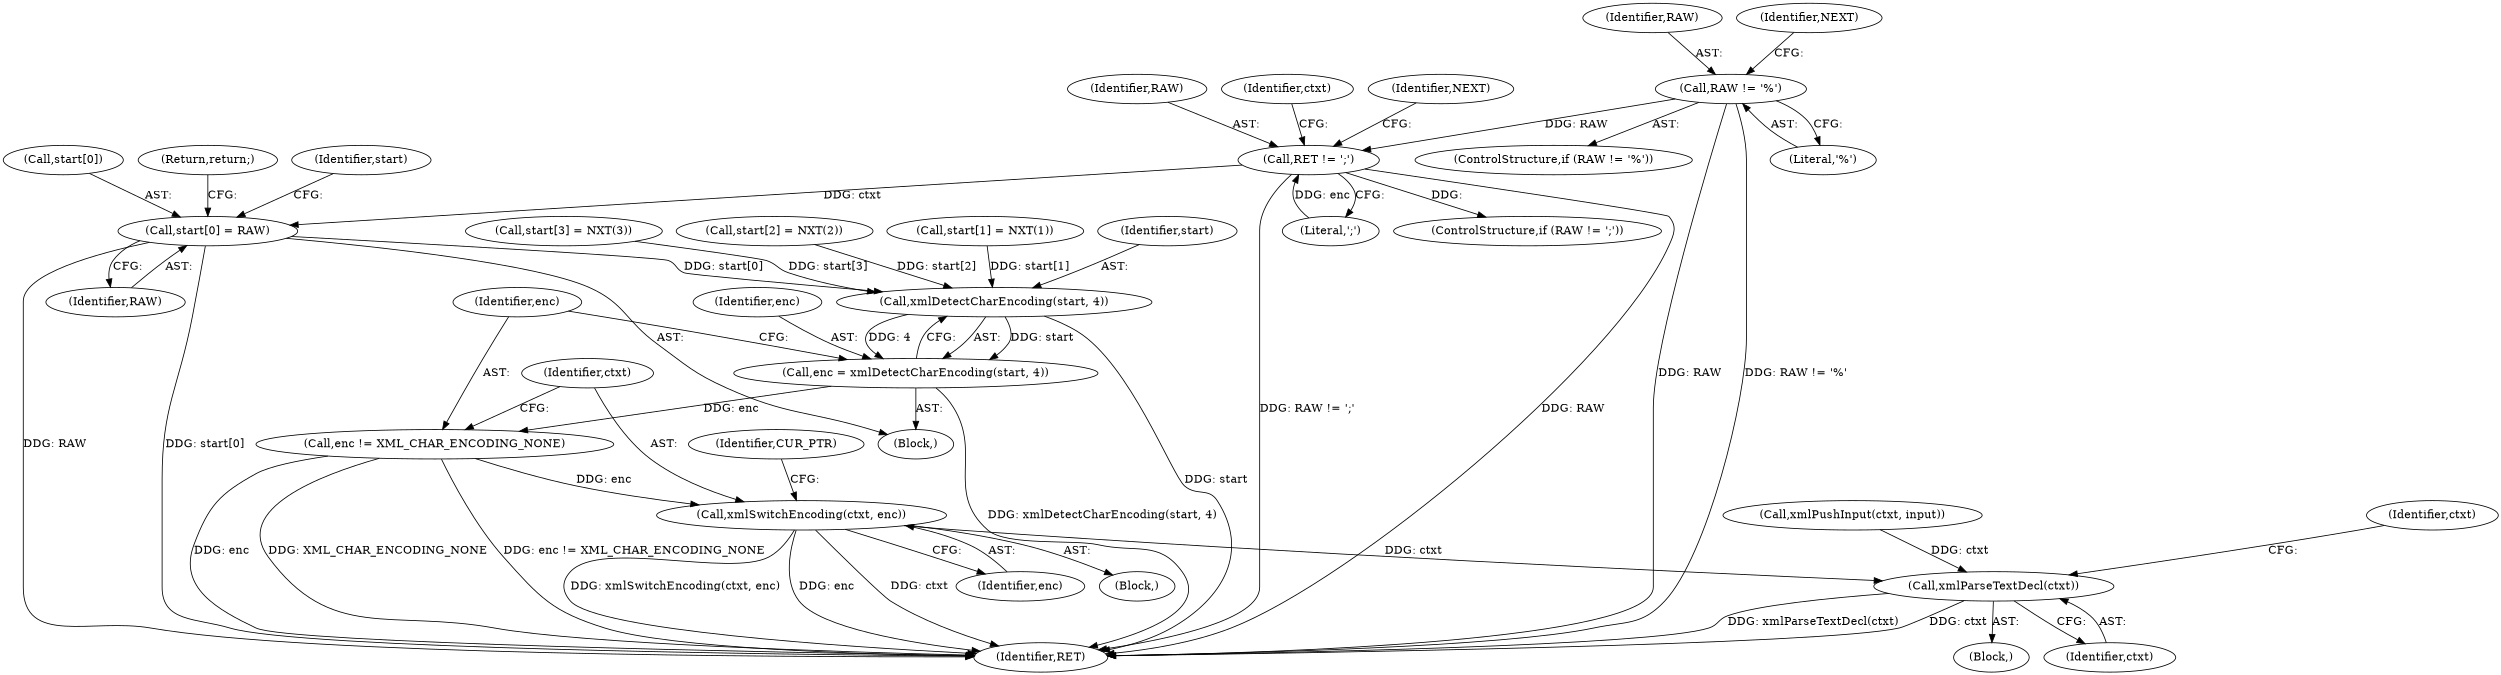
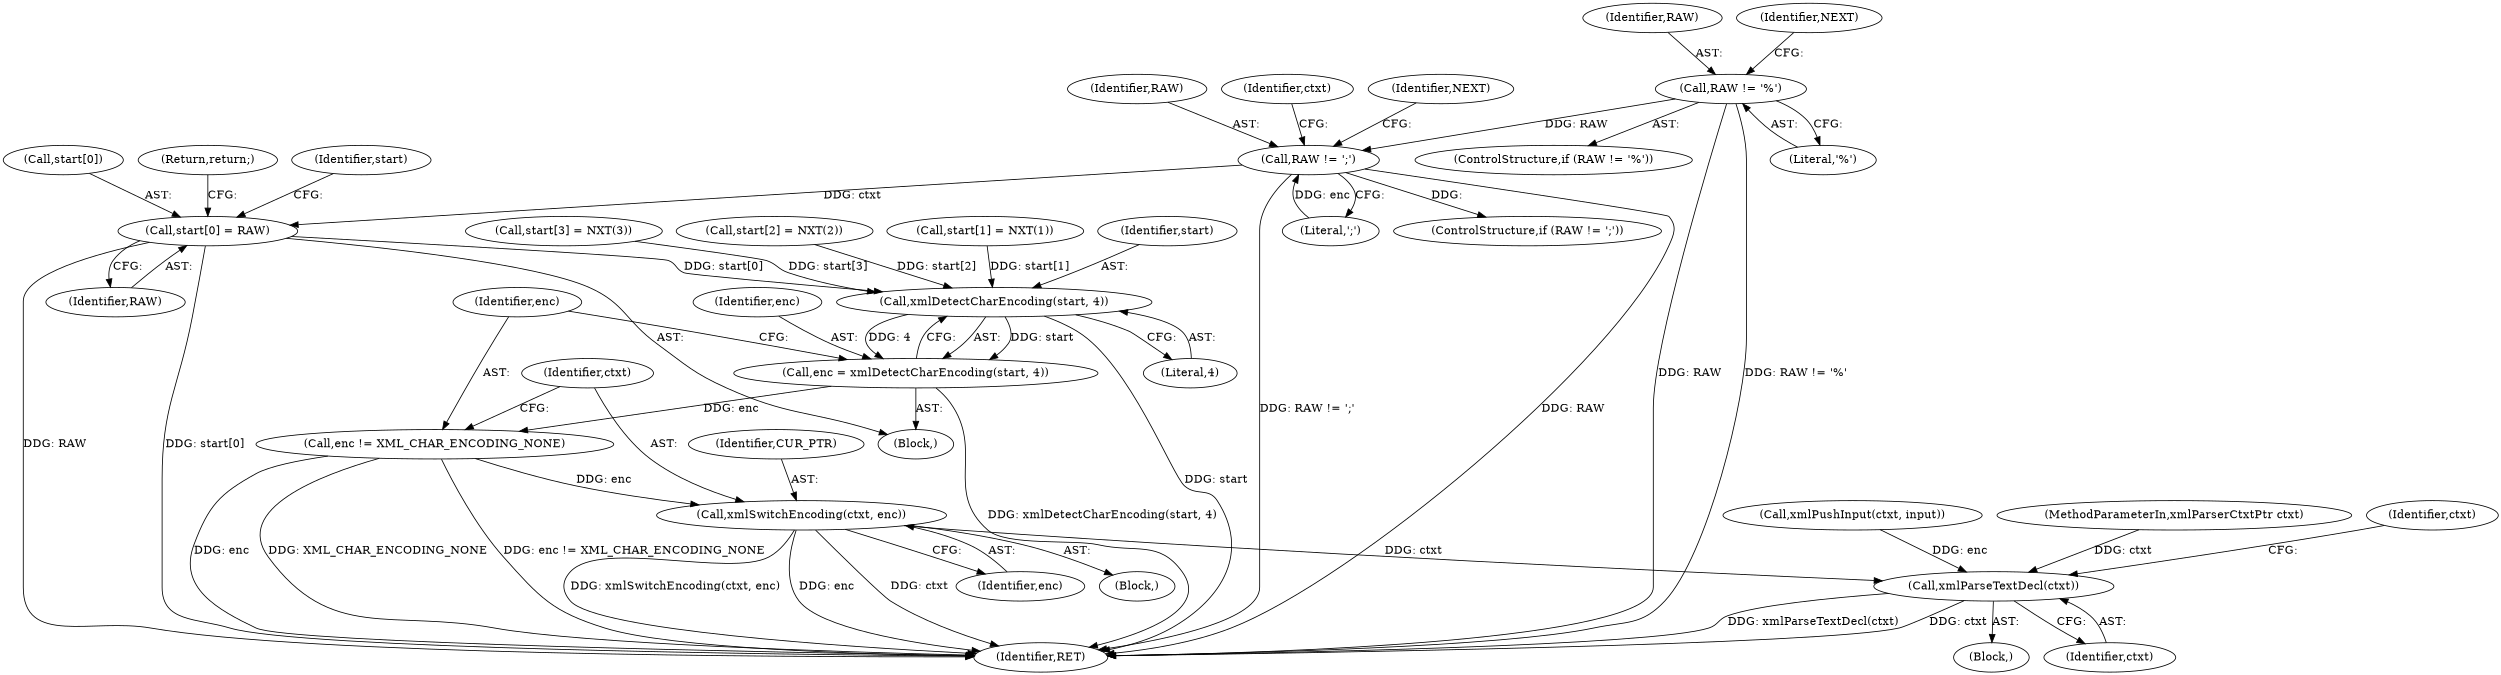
node "(Call,RET != ';')": label "(Call,RET != ';')" -> "(Call,RAW != ';')"
node "(Literal,4)": added
edge "(Identifier,CUR_PTR)" -> "(Call,xmlSwitchEncoding(ctxt, enc))": label "CFG: " -> "AST: "
node "(MethodParameterIn,xmlParserCtxtPtr ctxt)": added
edge "(Call,xmlPushInput(ctxt, input))" -> "(Call,xmlParseTextDecl(ctxt))": label "DDG: ctxt" -> "DDG: enc"
